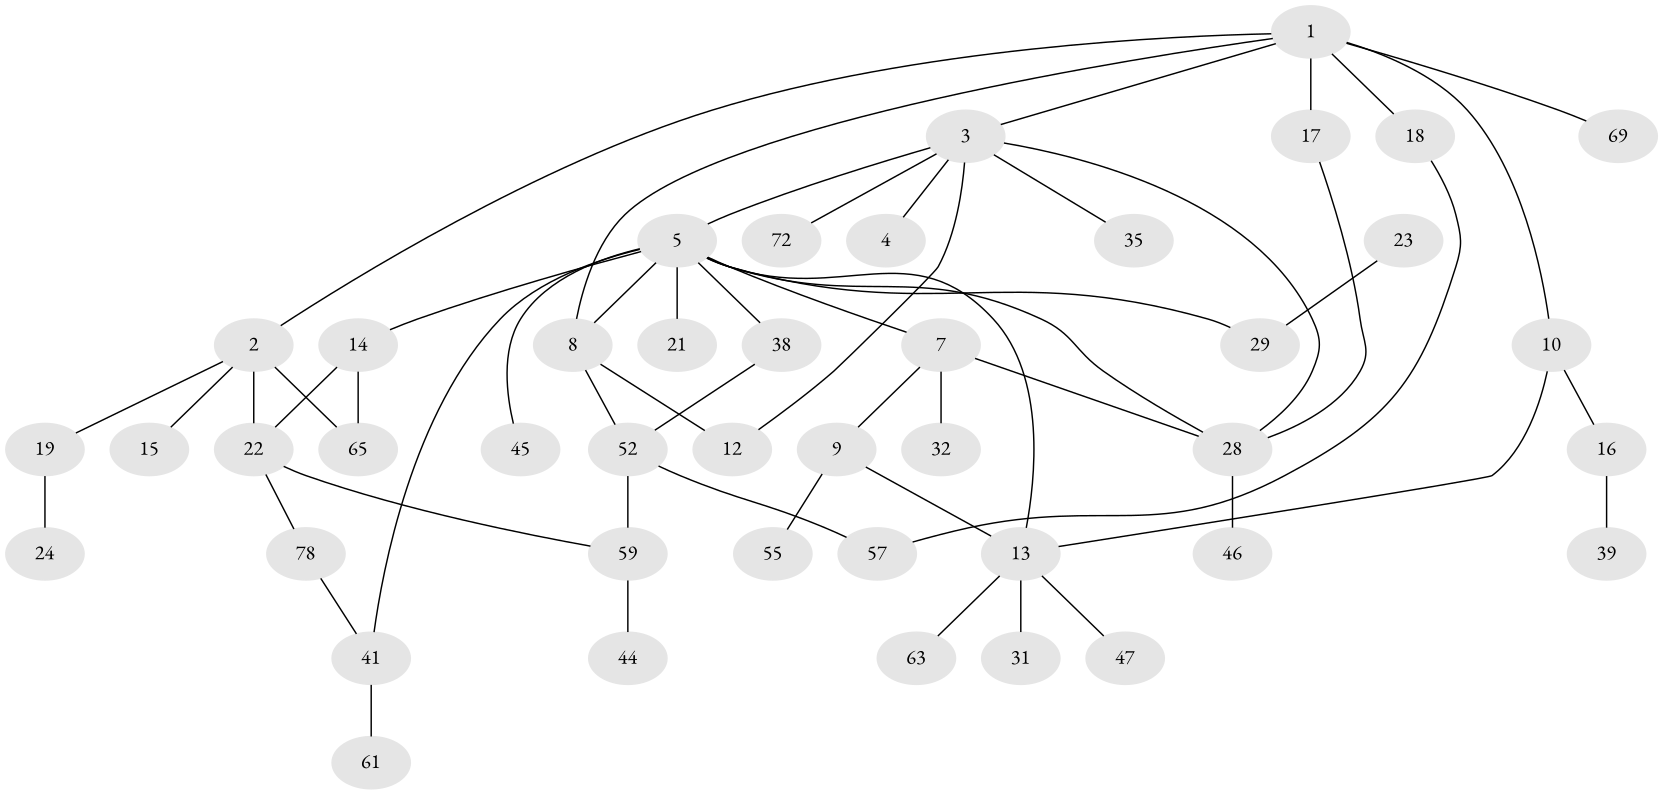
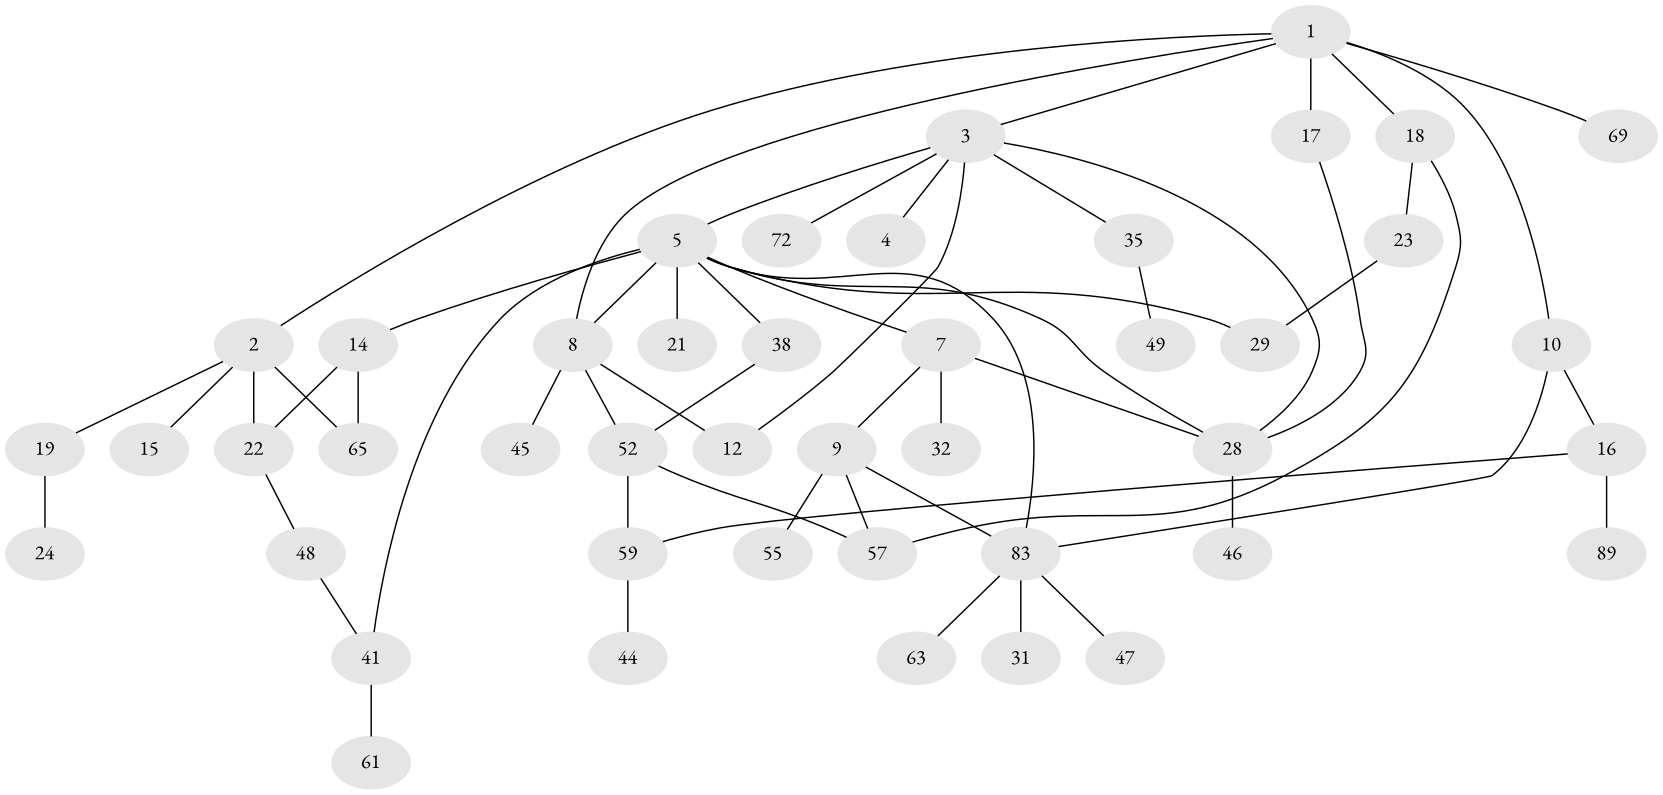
edge "18" -- "23": added
edge "5" -- "45": now "8" -- "45"
node "49": added
edge "9" -- "57": added
edge "22" -- "59": now "16" -- "59"
node "78": label "78" -> "48"
node "13": label "13" -> "83"
node "39": label "39" -> "89"
